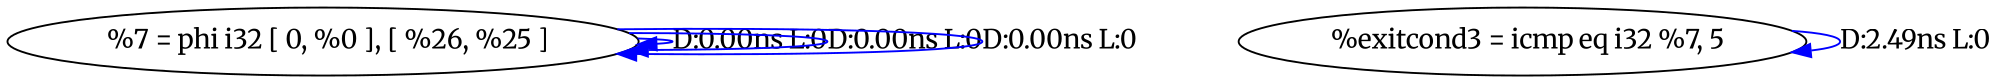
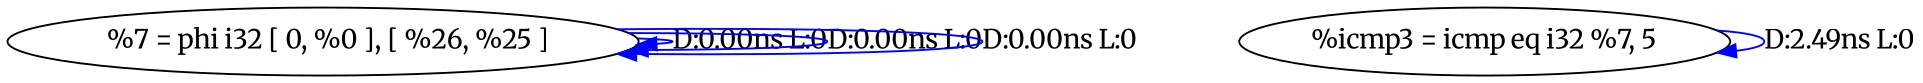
node "%exitcond3 = icmp eq i32 %7, 5": label "%exitcond3 = icmp eq i32 %7, 5" -> "%icmp3 = icmp eq i32 %7, 5"
